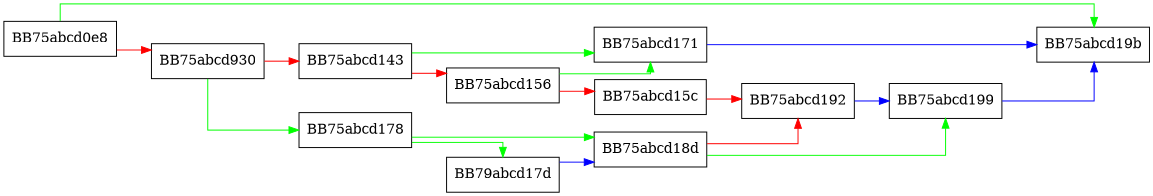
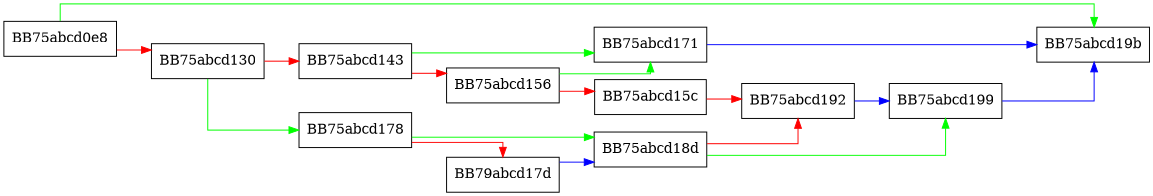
node "BB75abcd930": label "BB75abcd930" -> "BB75abcd130"
edge "BB75abcd178" -> "BB79abcd17d": color green -> red
